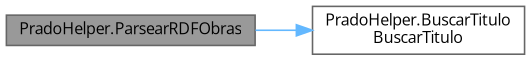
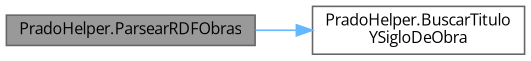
node "PradoHelper.BuscarTitulo BuscarTitulo": label "PradoHelper.BuscarTitulo BuscarTitulo" -> "PradoHelper.BuscarTitulo YSigloDeObra"
